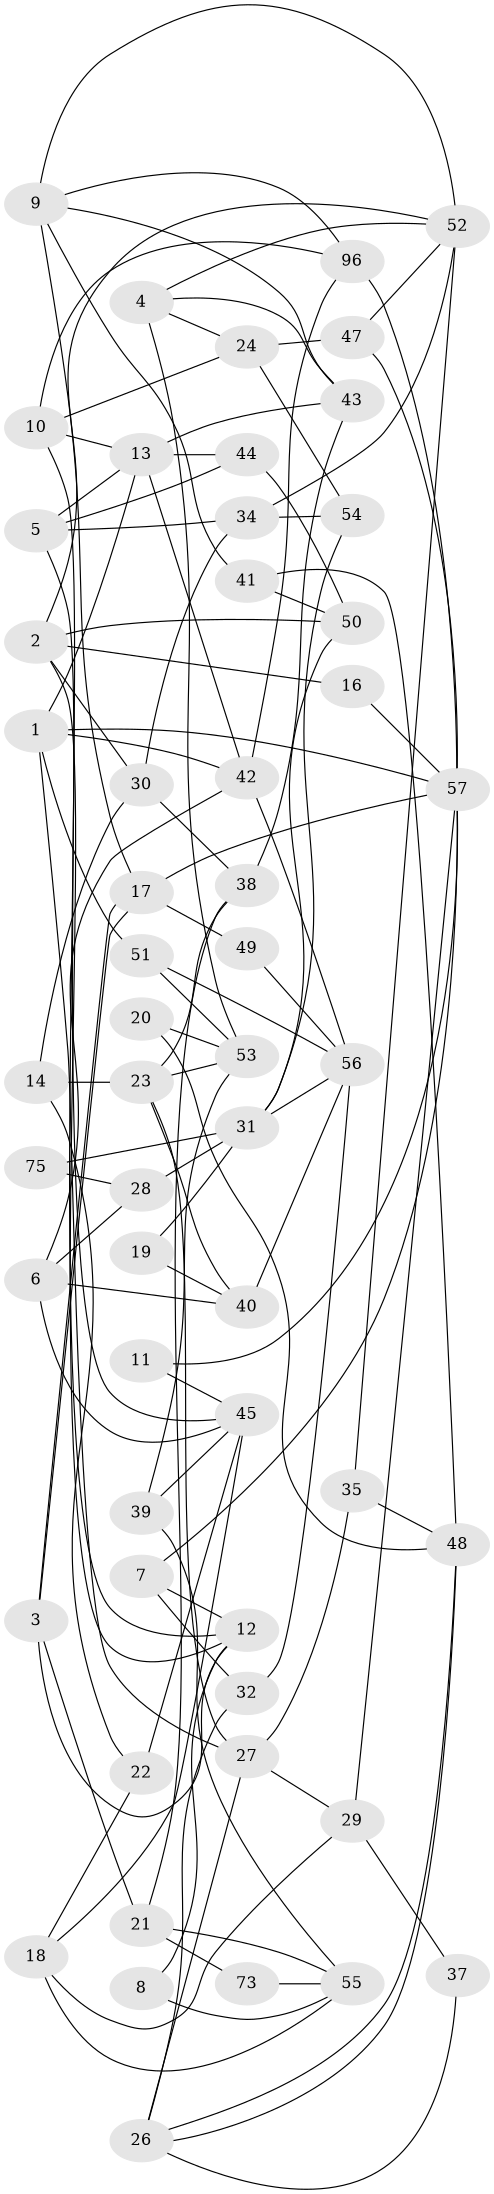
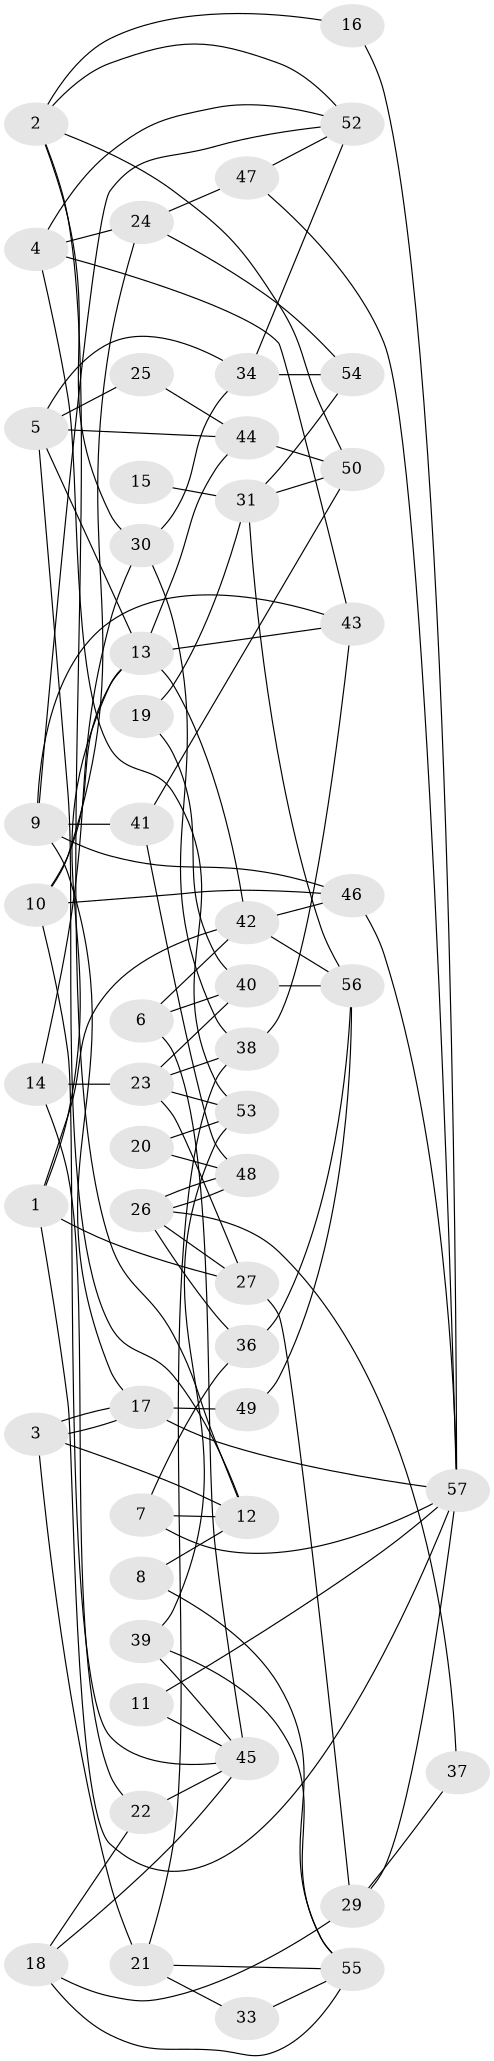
node "96": label "96" -> "46"
node "25": added
node "51": removed
node "75": label "75" -> "15"
node "28": removed
node "35": removed
node "32": label "32" -> "36"
node "73": label "73" -> "33"
